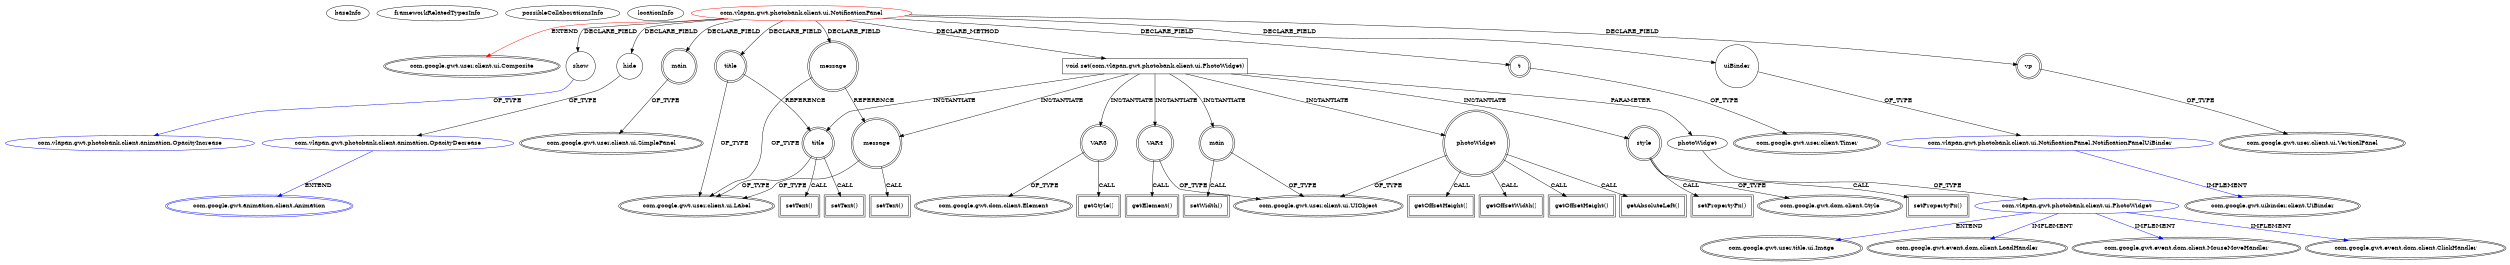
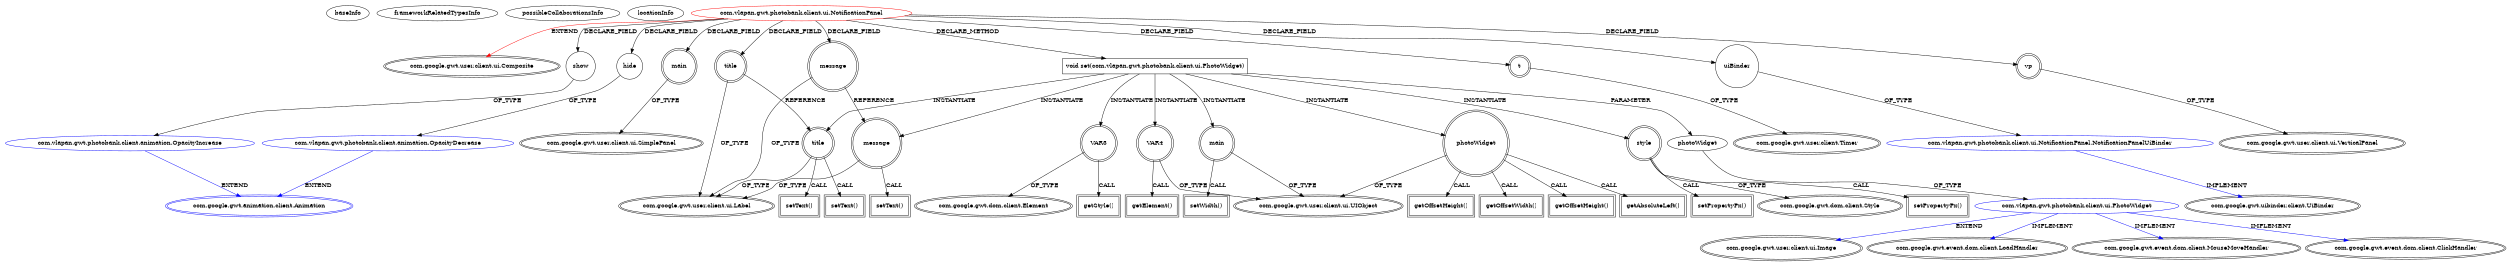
edge "show" -> "com.vlapan.gwt.photobank.client.animation.OpacityIncrease": color blue -> black
edge "com.vlapan.gwt.photobank.client.animation.OpacityIncrease" -> "com.google.gwt.animation.client.Animation": added, label "EXTEND"
node "com.google.gwt.user.title.ui.Image": label "com.google.gwt.user.title.ui.Image" -> "com.google.gwt.user.client.ui.Image"
